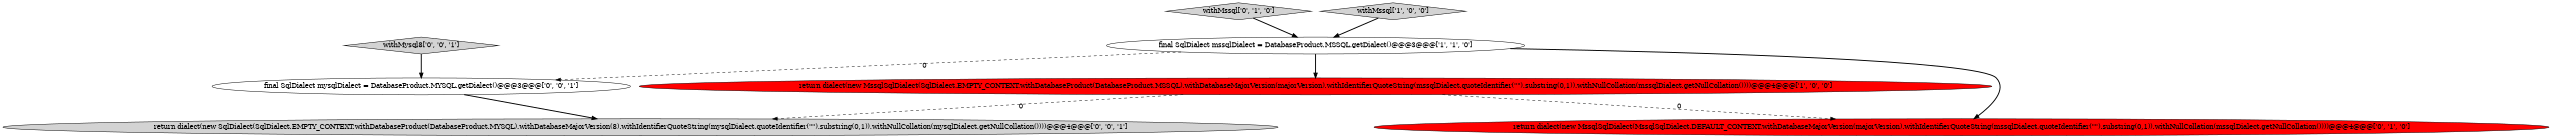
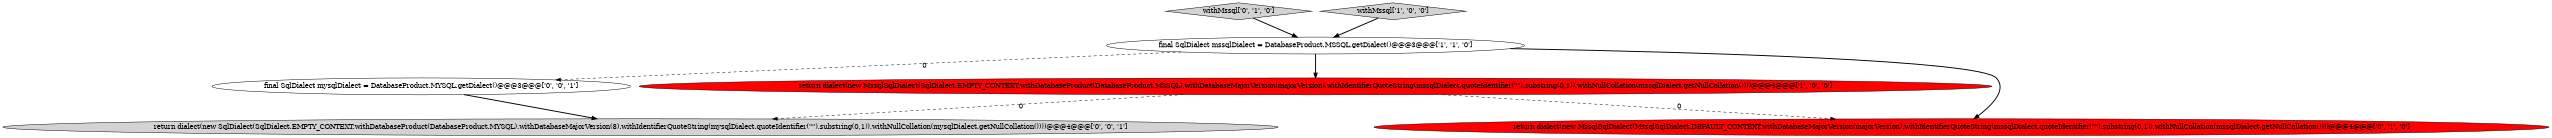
node "withMysql8['0', '0', '1']": removed
